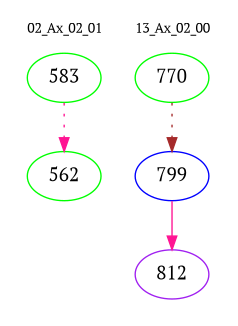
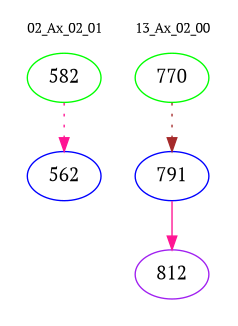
node "583": label "583" -> "582"
node "562": color green -> blue
node "799": label "799" -> "791"
